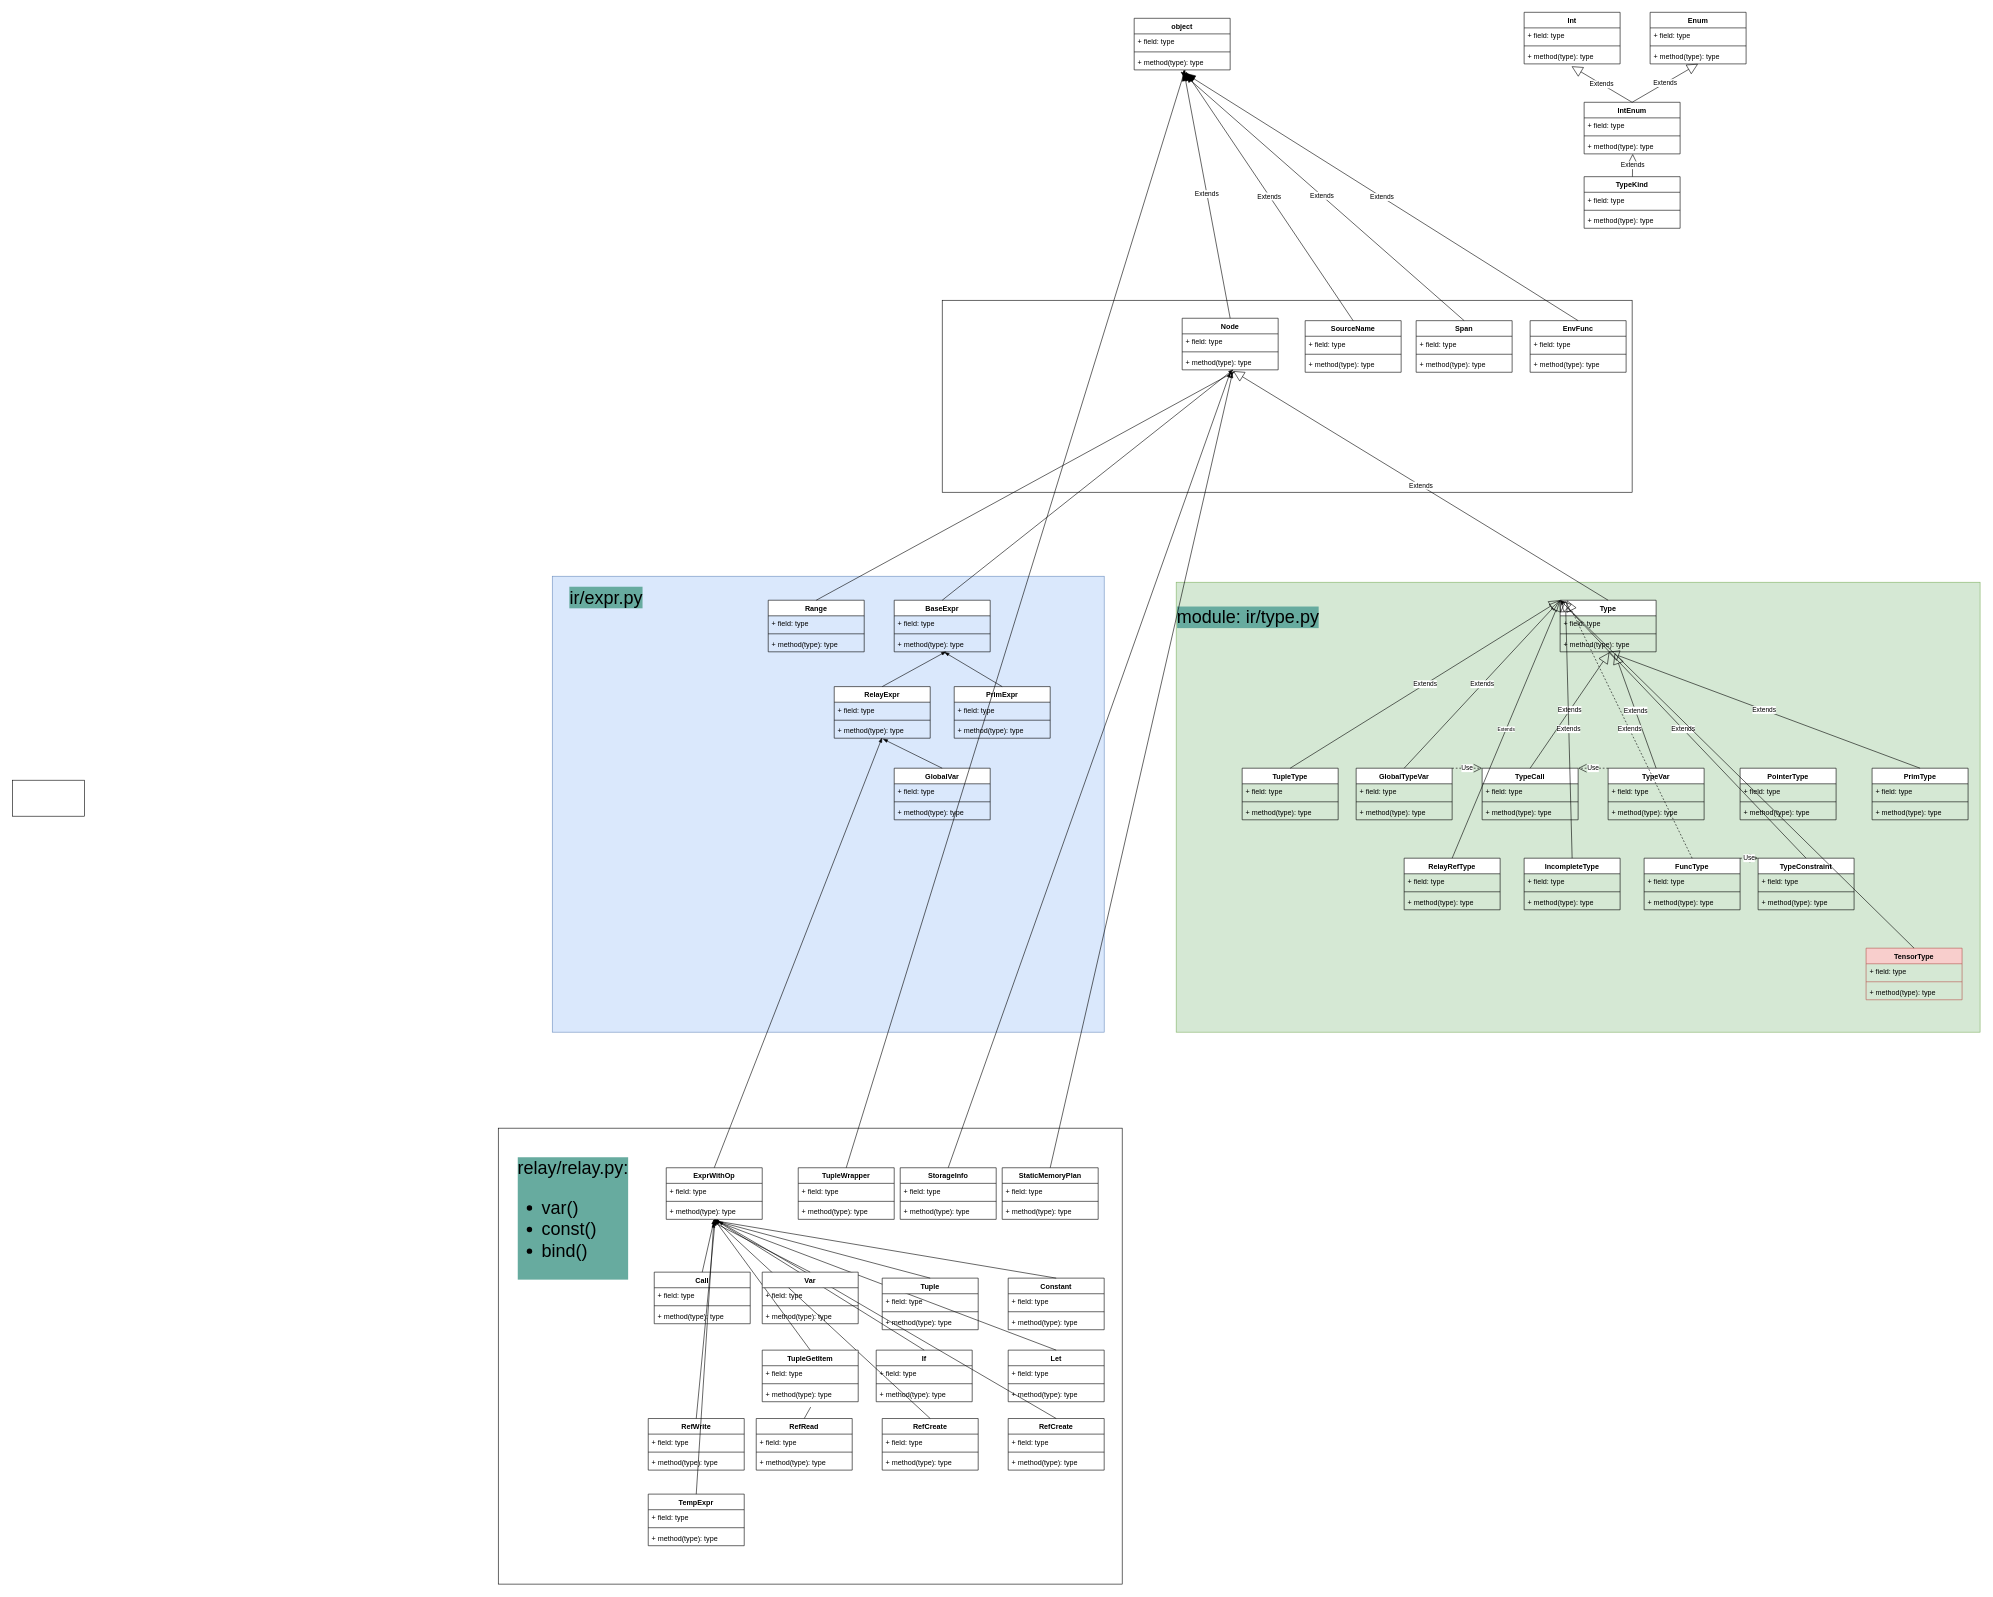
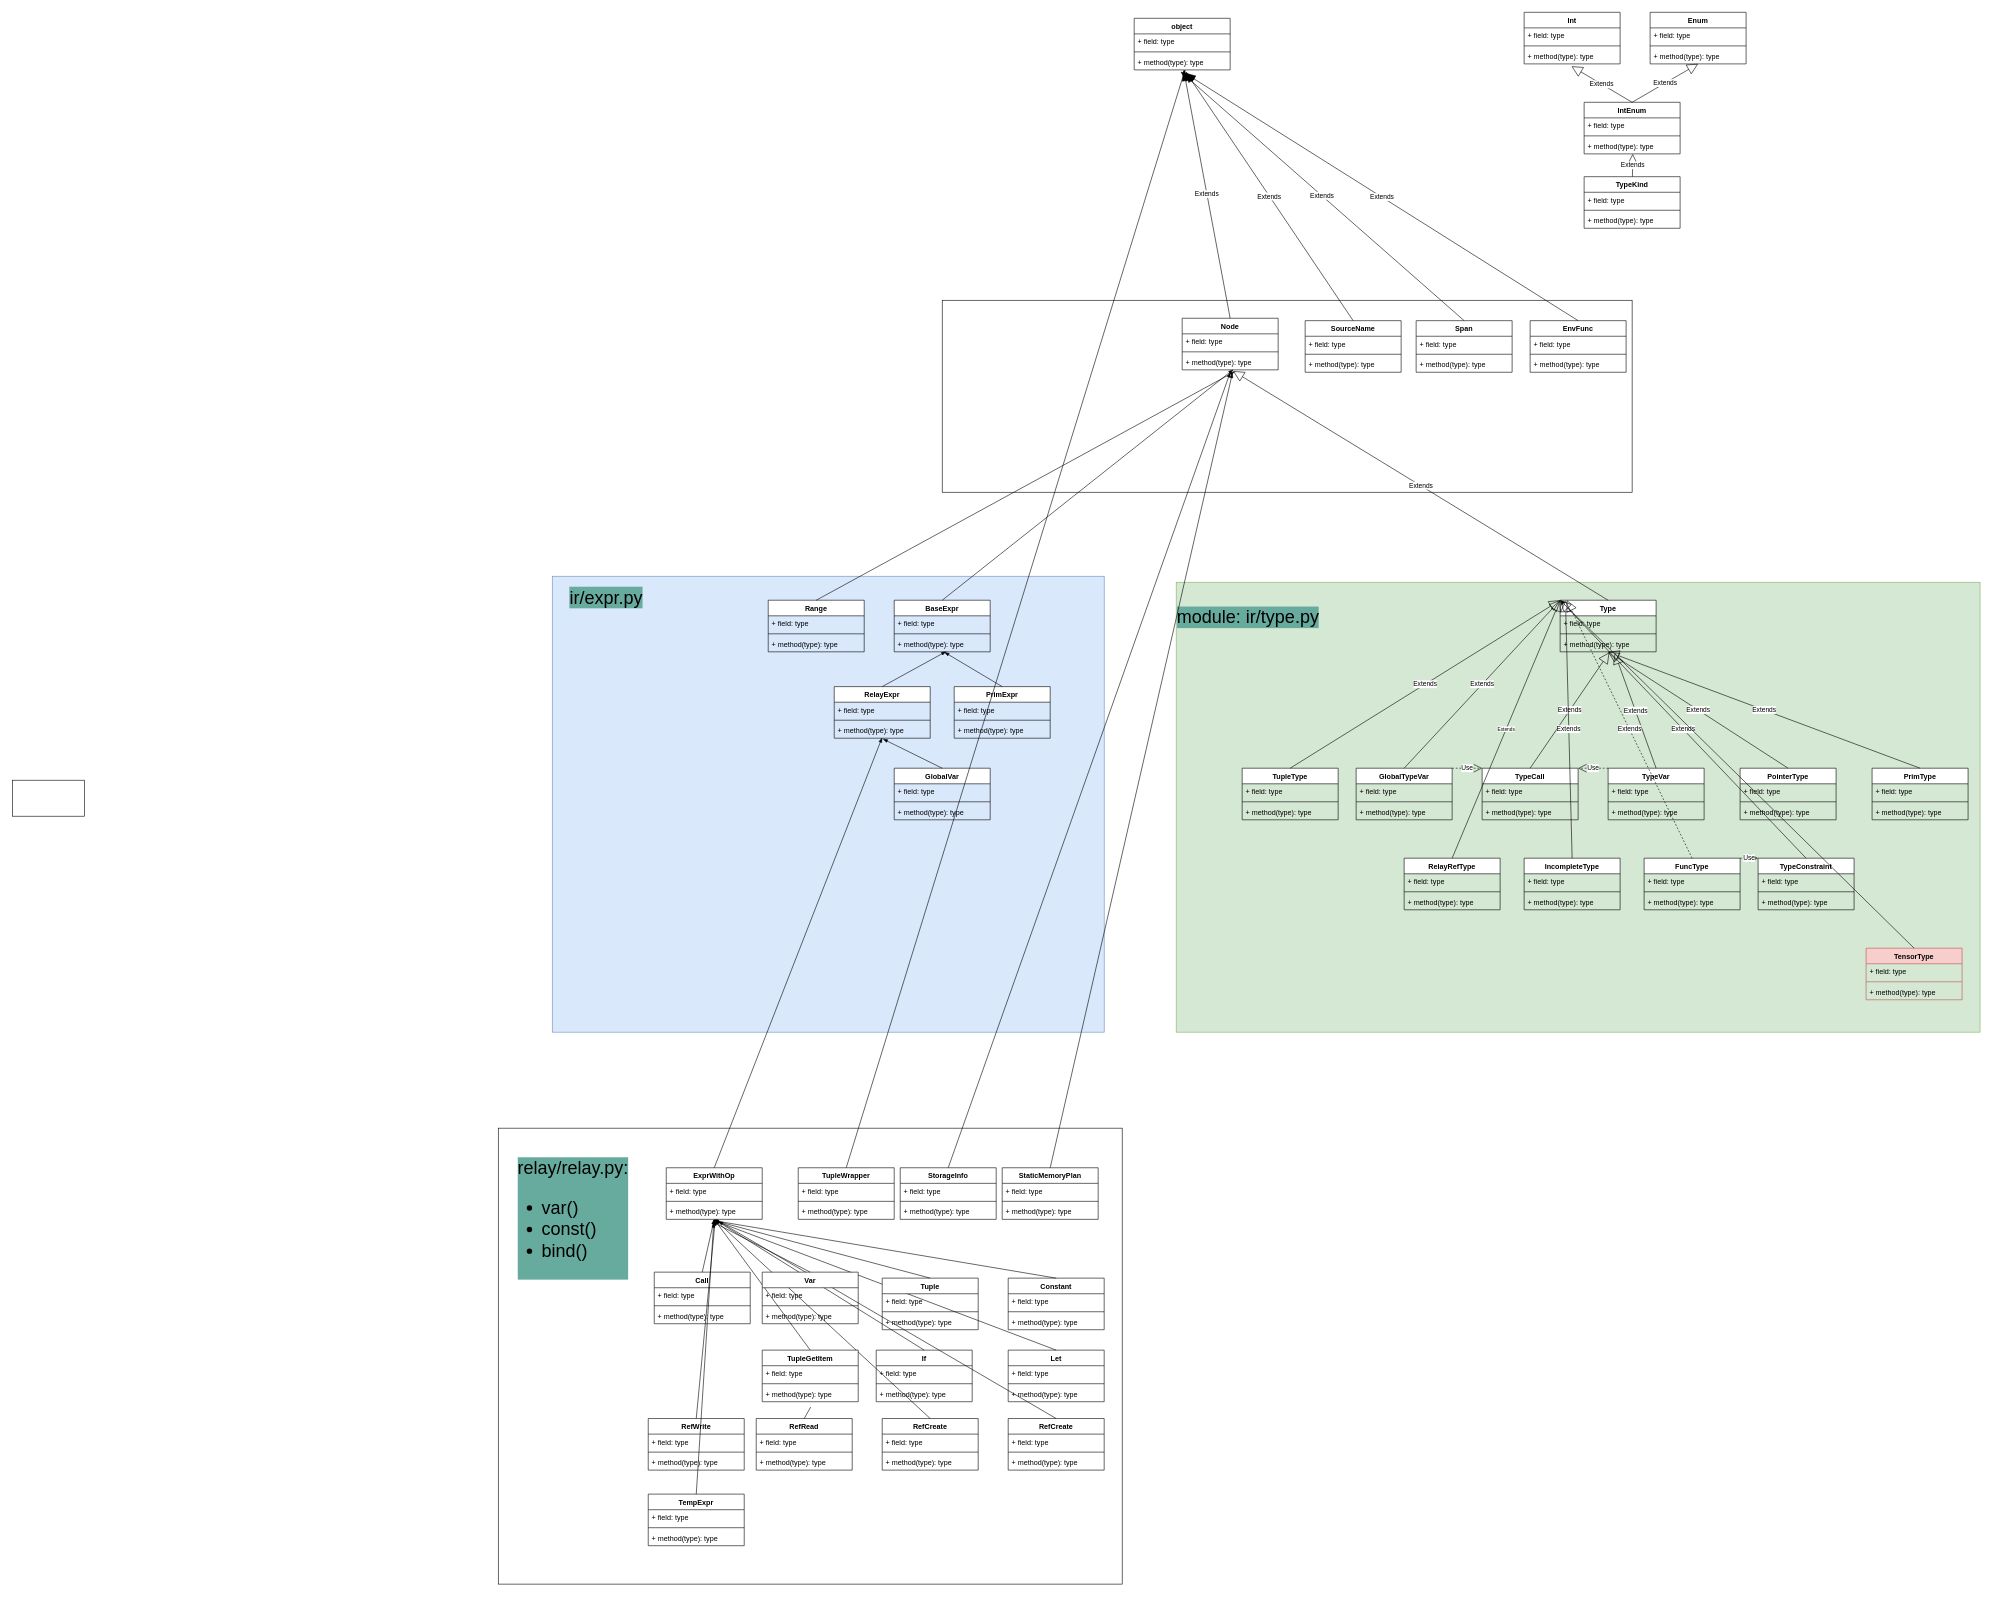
edge "PointerType" -> "Type": added, label "Extends"
